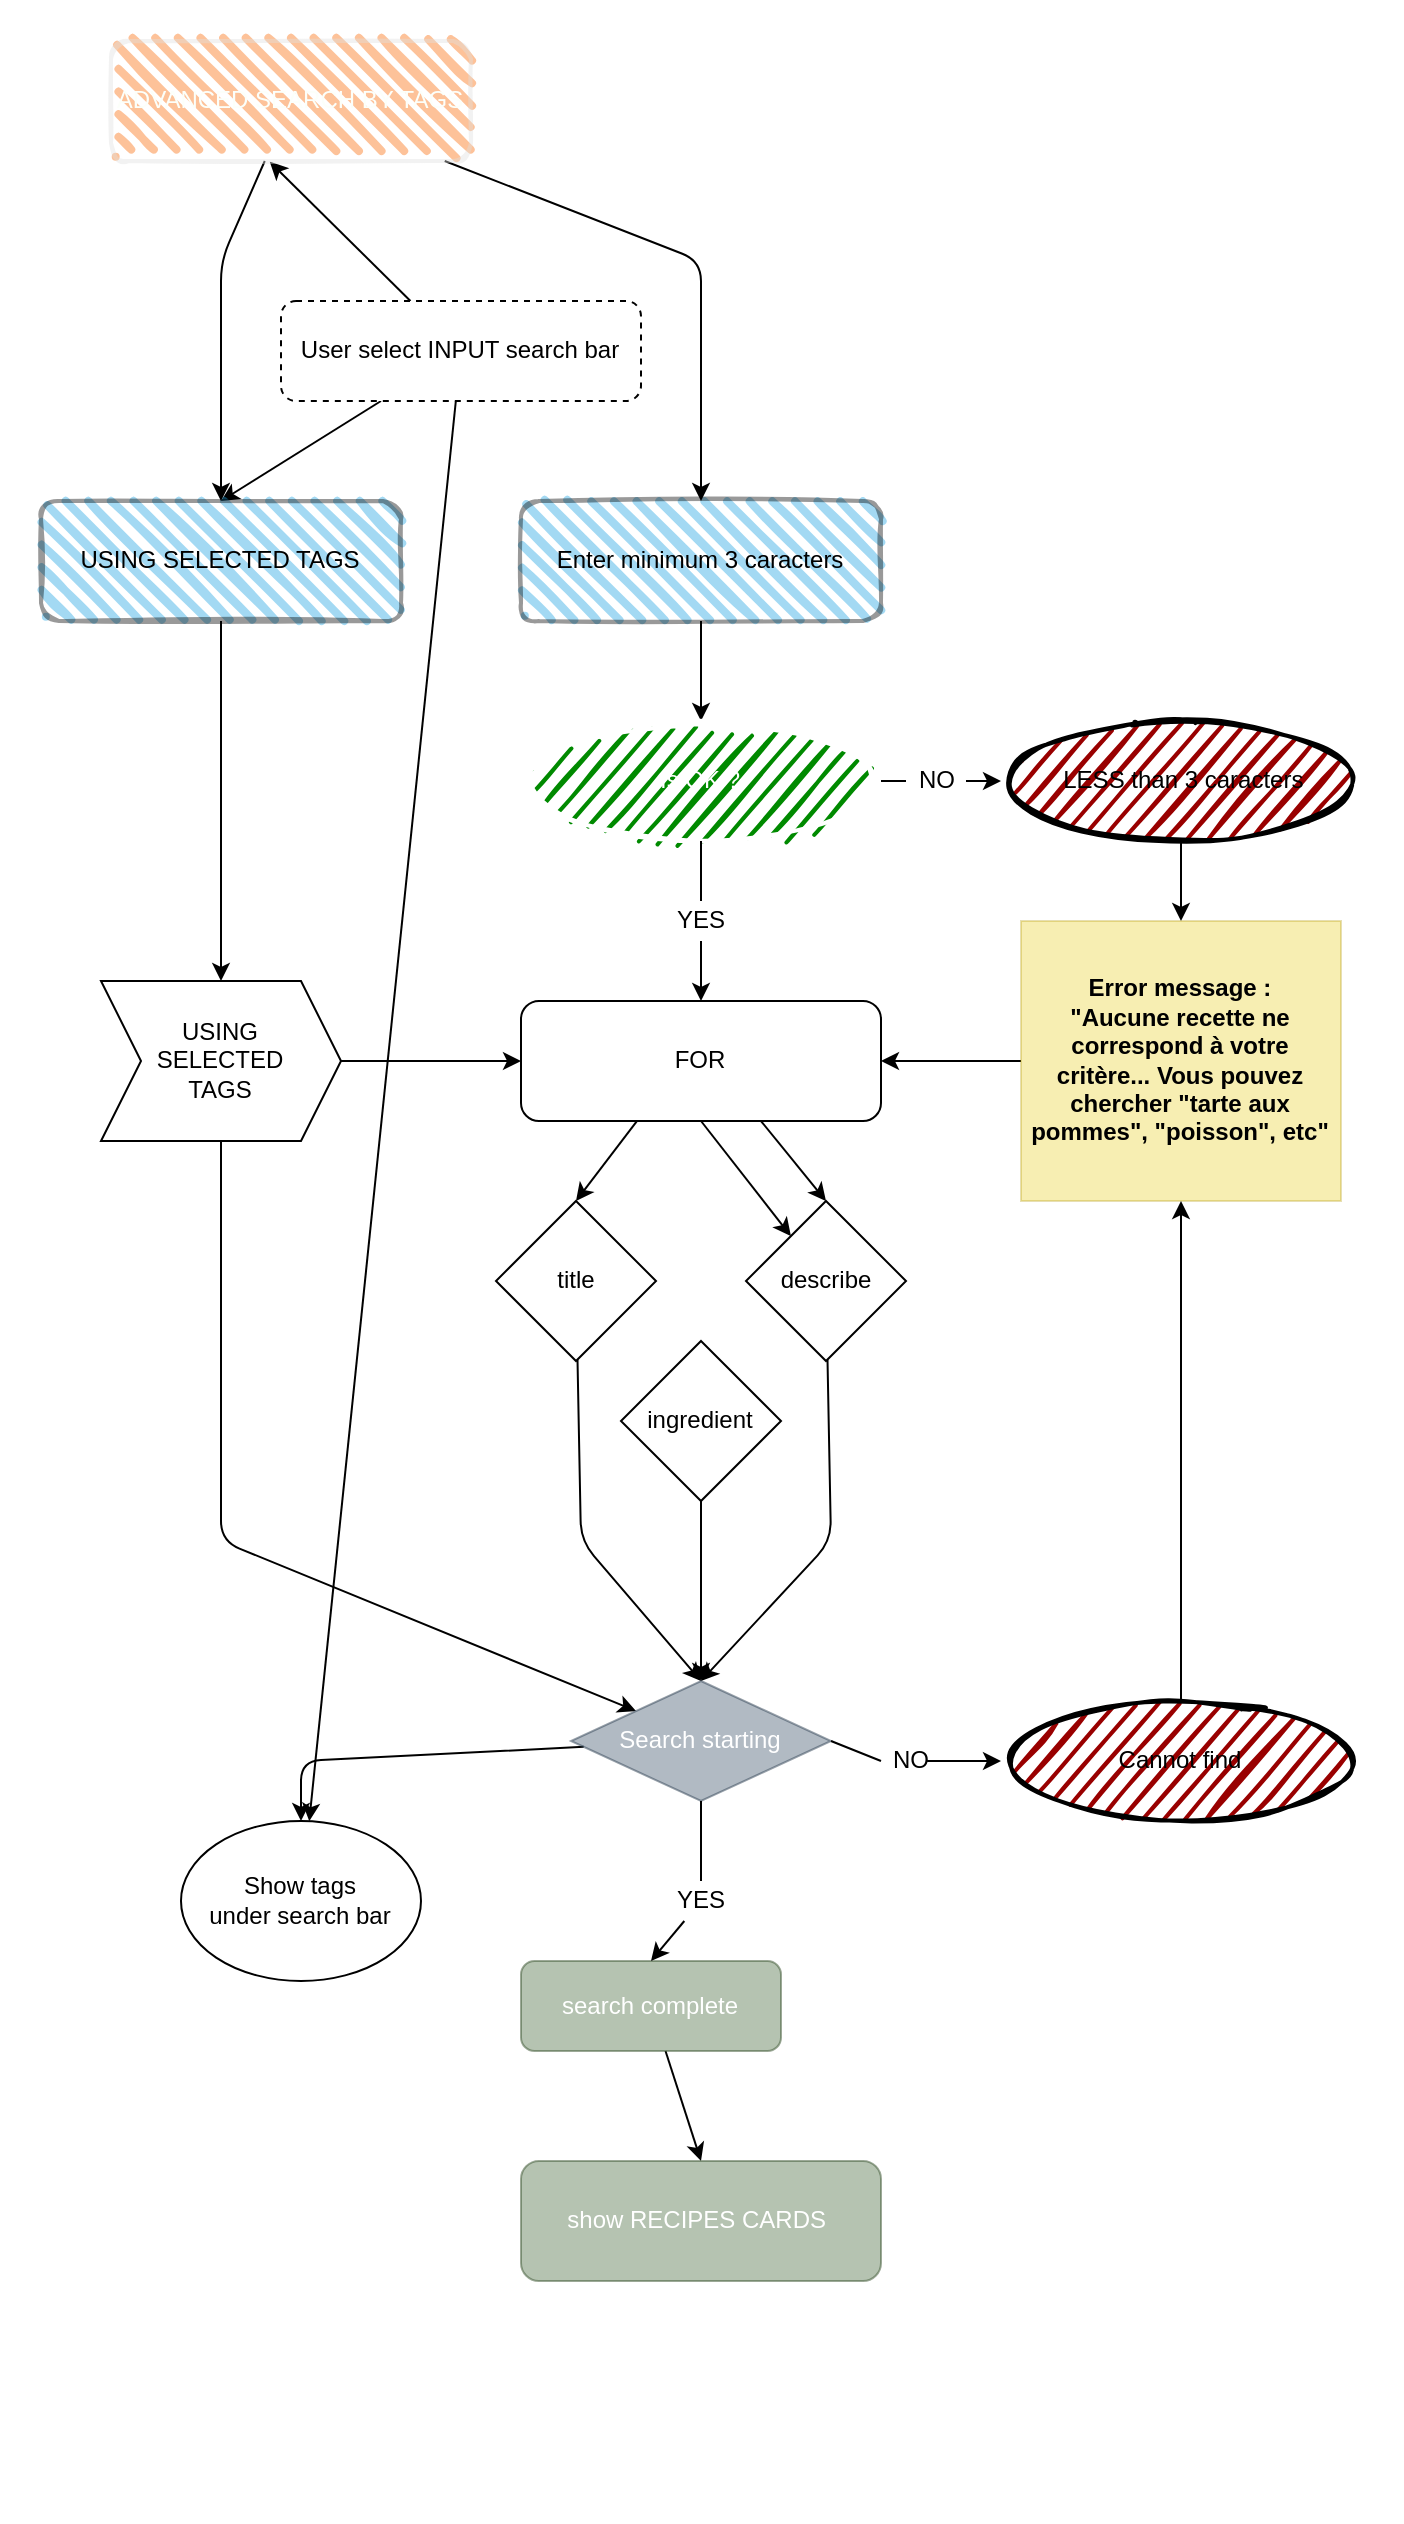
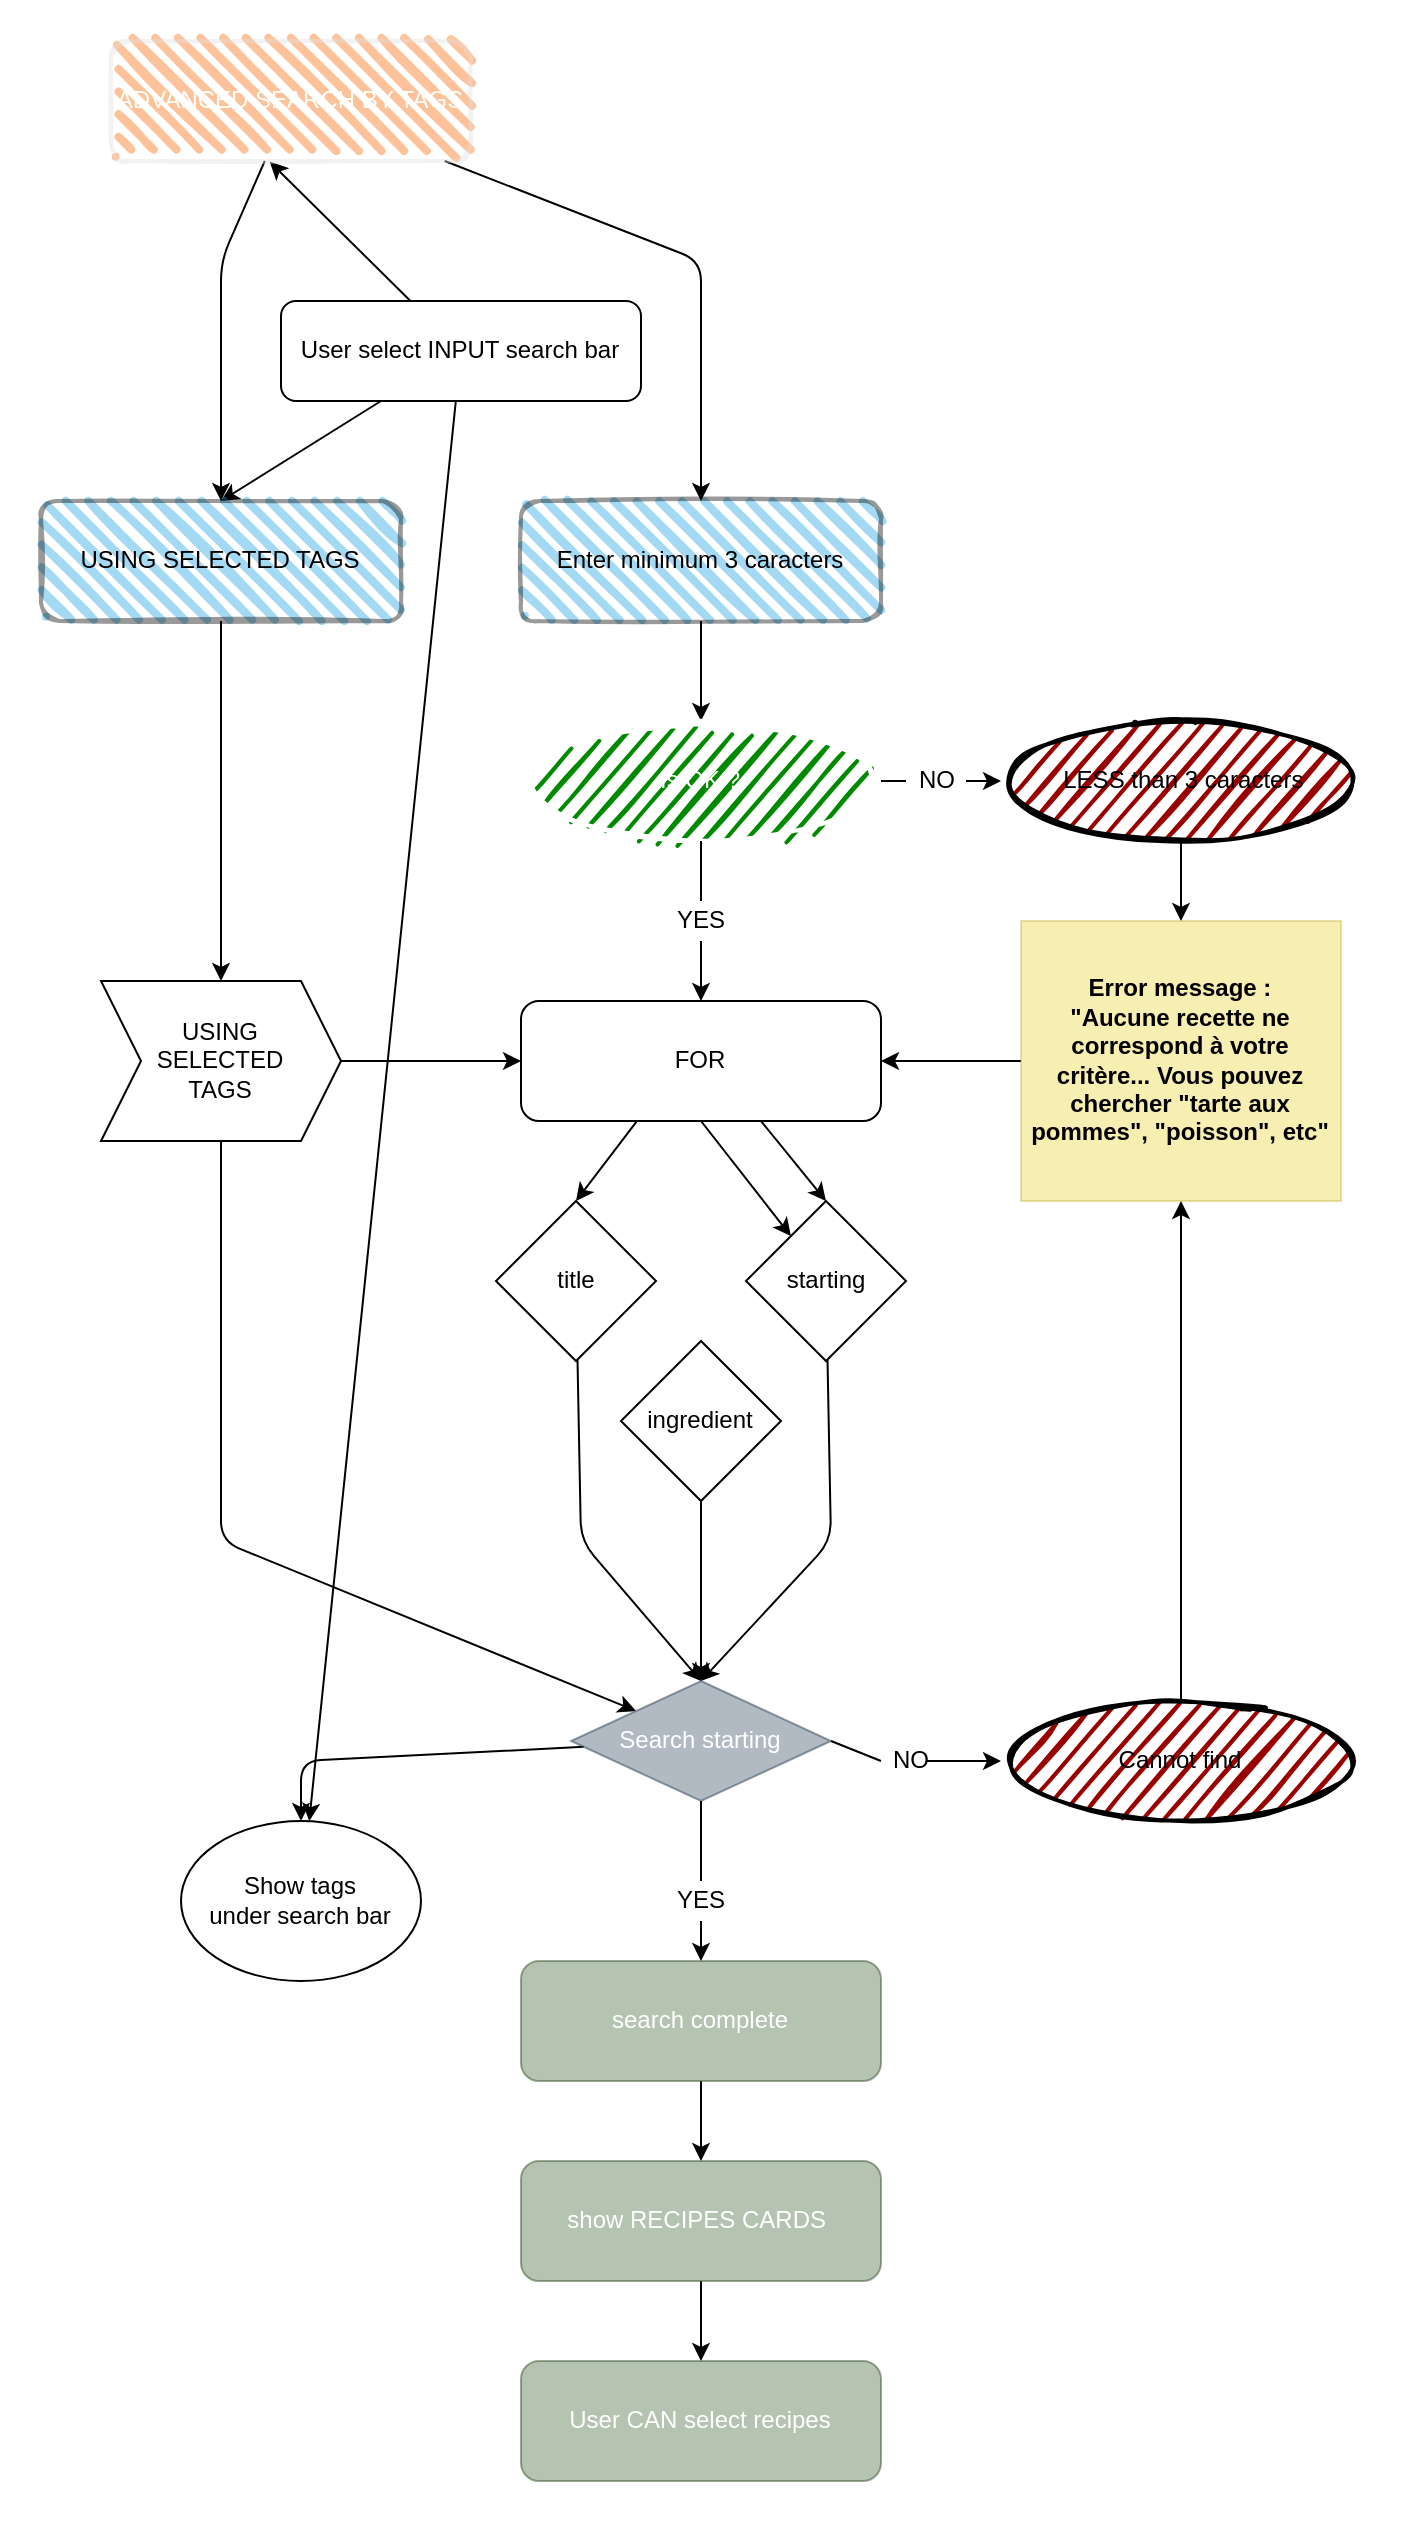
node "User select INPUT search bar": style dashed -> solid
node "describe": label "describe" -> "starting"
node "search complete": size 260x90 -> 360x120
edge "show RECIPES CARDS" -> "User CAN select recipes": added
node "User CAN select recipes": added
